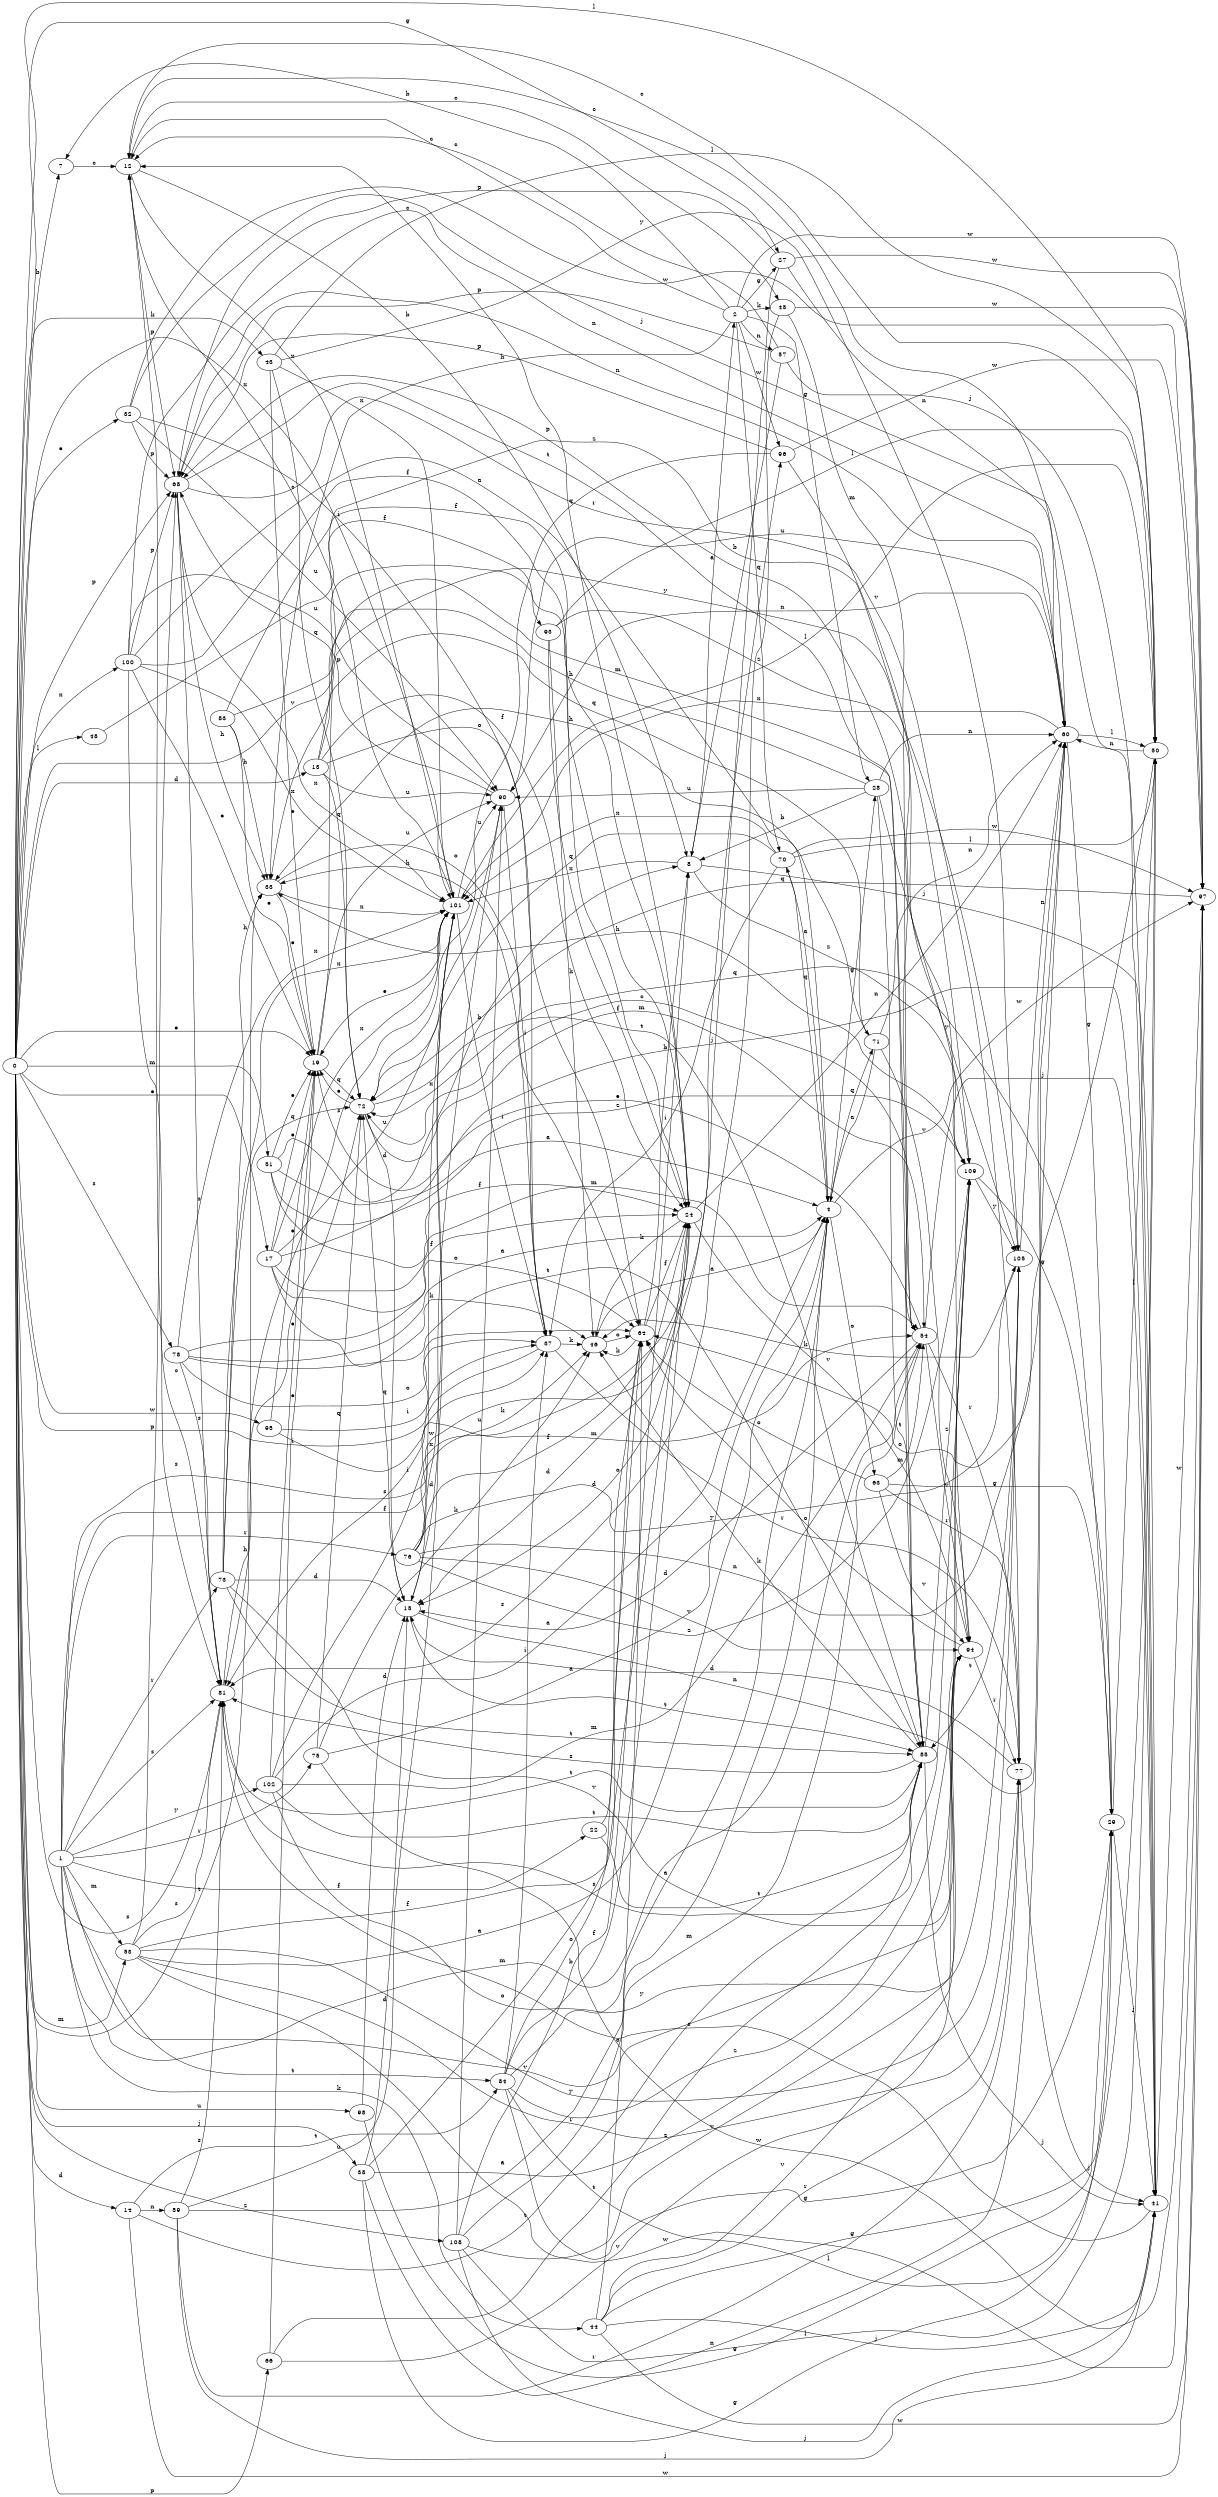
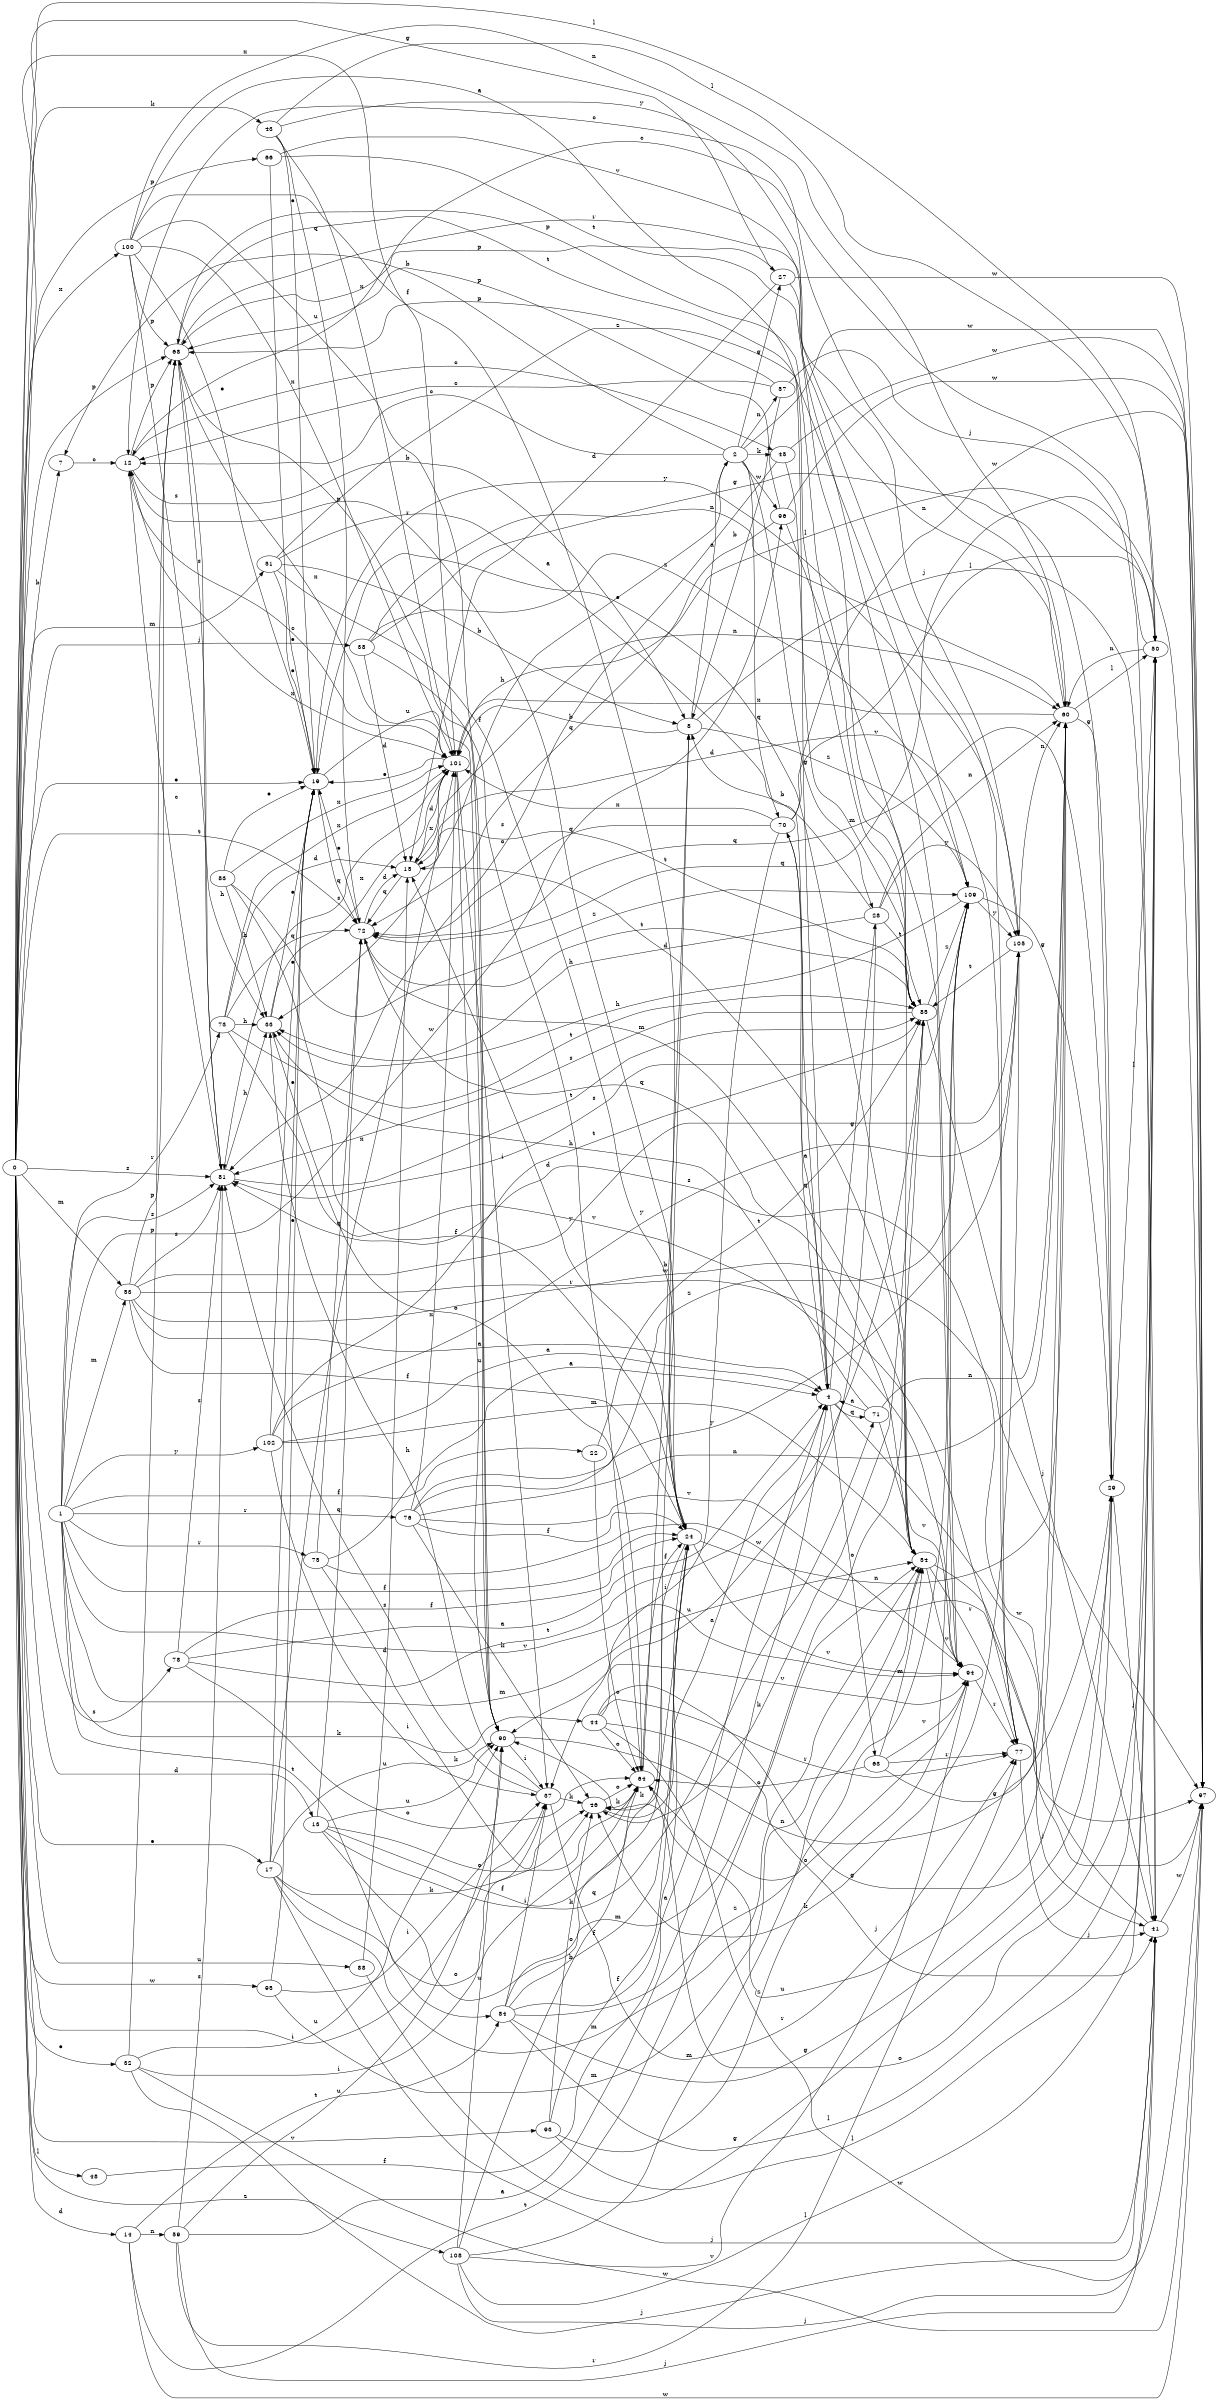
edge "24" -> "12": label "c" -> "r"
edge "68" -> "60": removed, label "n"
edge "8" -> "101": label "x" -> "b"
edge "54" -> "72": label "c" -> "q"
edge "78" -> "101": now "83" -> "101"
node "98": label "98" -> "88"
